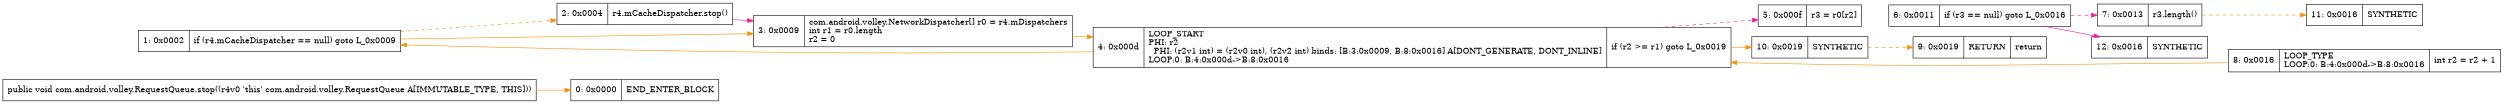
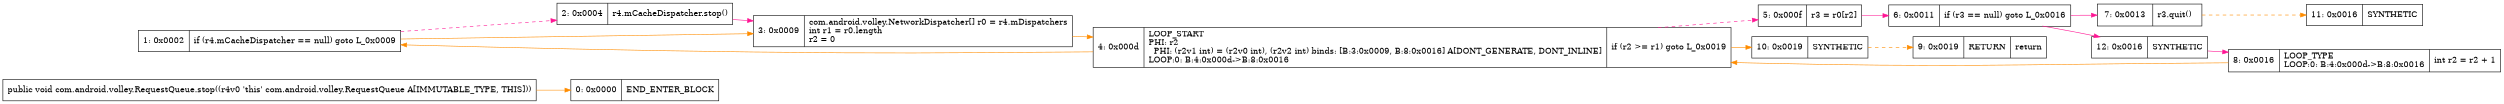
edge "6: 0x0011" -> "7: 0x0013": style dashed -> solid
node "7: 0x0013": text "r3.length()" -> "r3.quit()"
edge "5: 0x000f" -> "6: 0x0011": added
edge "1: 0x0002" -> "2: 0x0004": color darkorange -> deeppink
edge "12: 0x0016" -> "8: 0x0016": added
